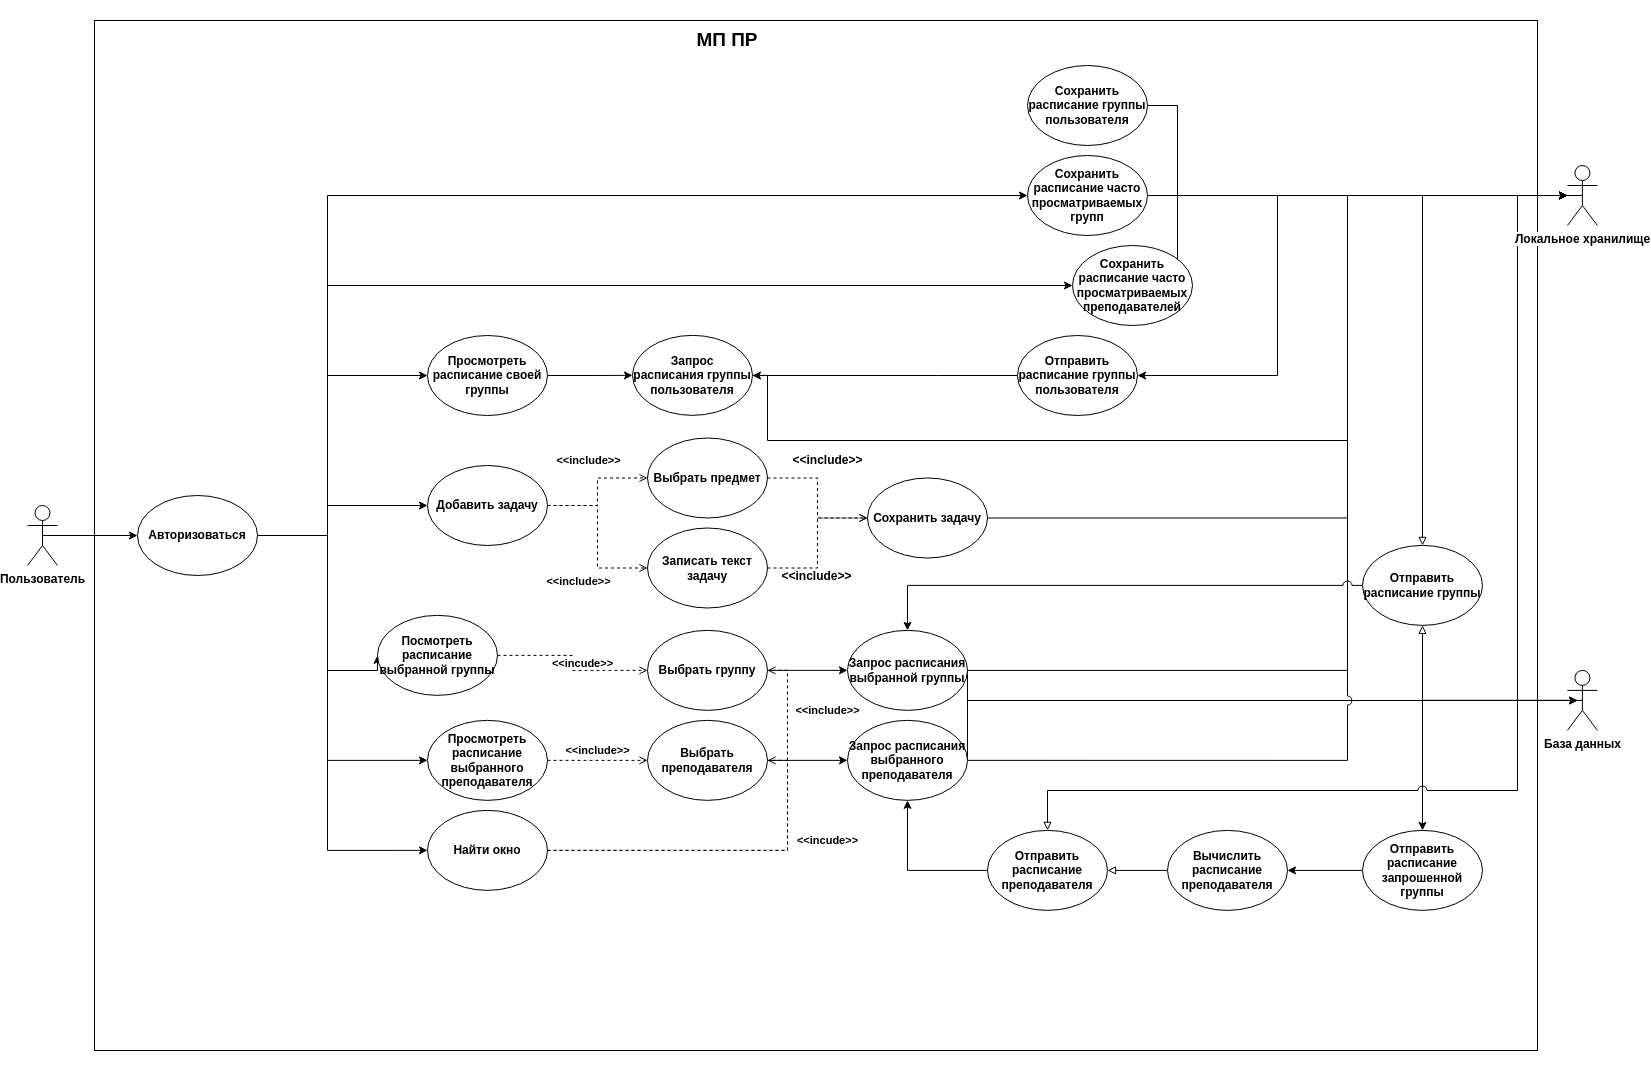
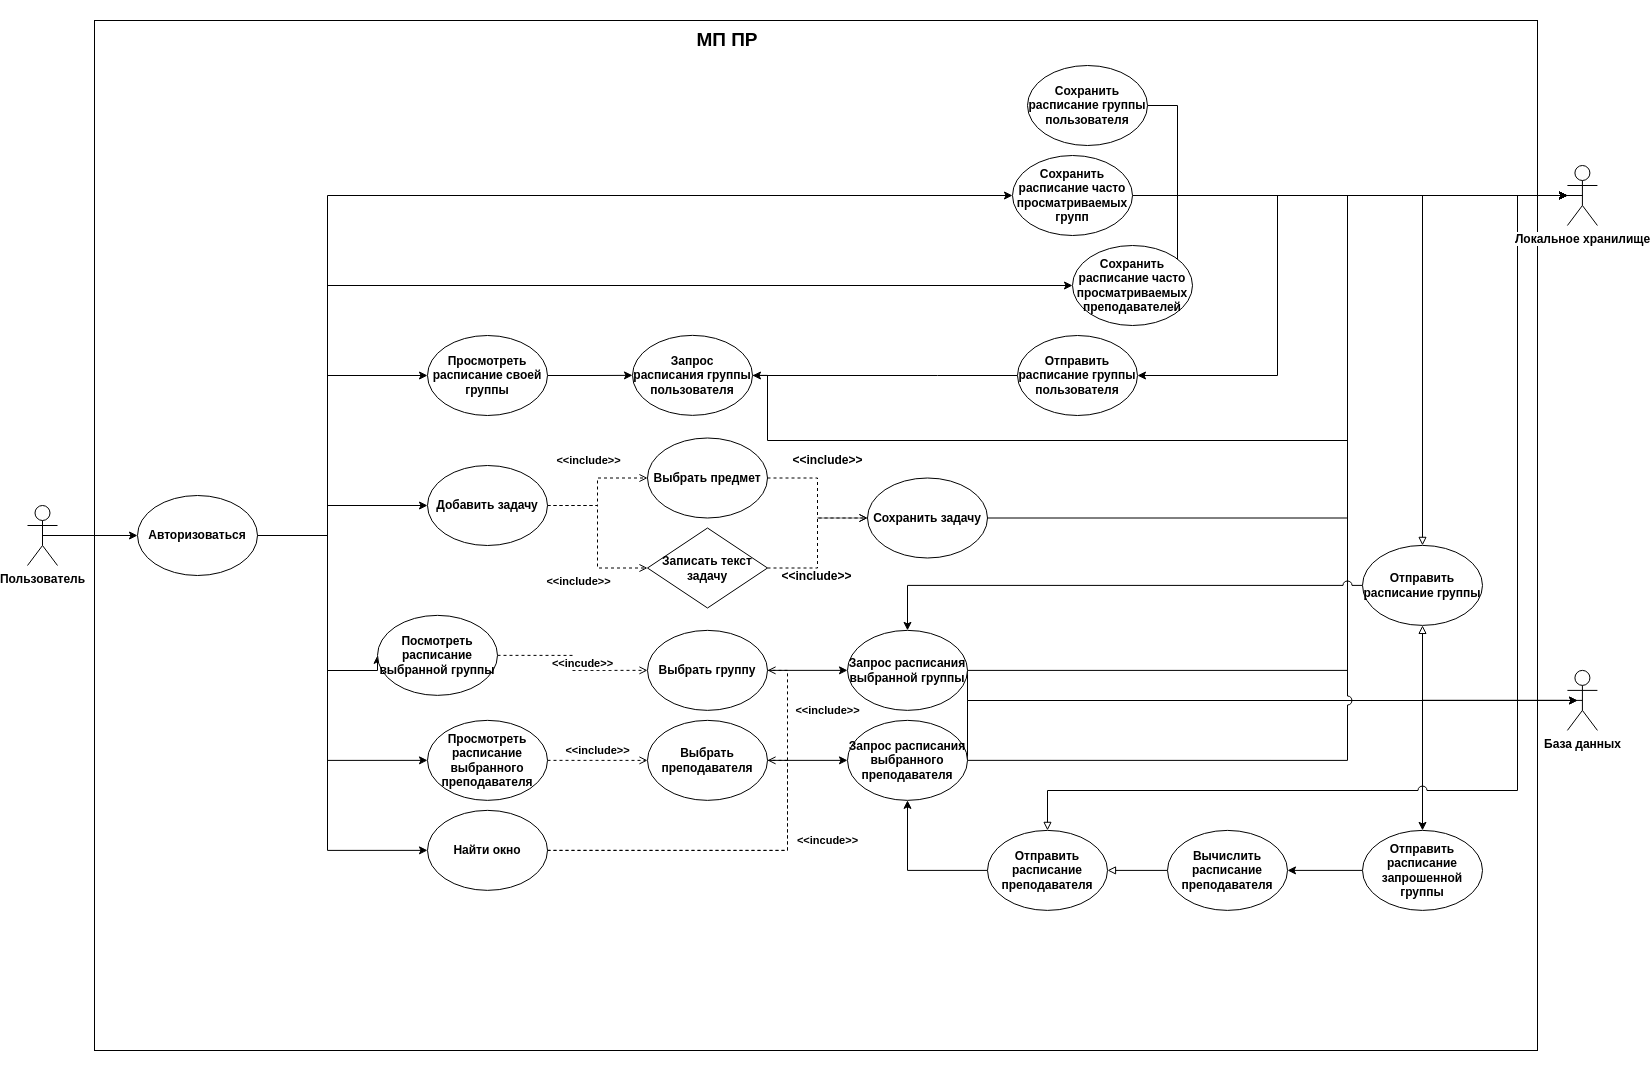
node "Сохранить расписание часто просматриваемых групп": moved (1088, 196) -> (1073, 196)
node "Записать текст задачу": shape ellipse -> diamond
